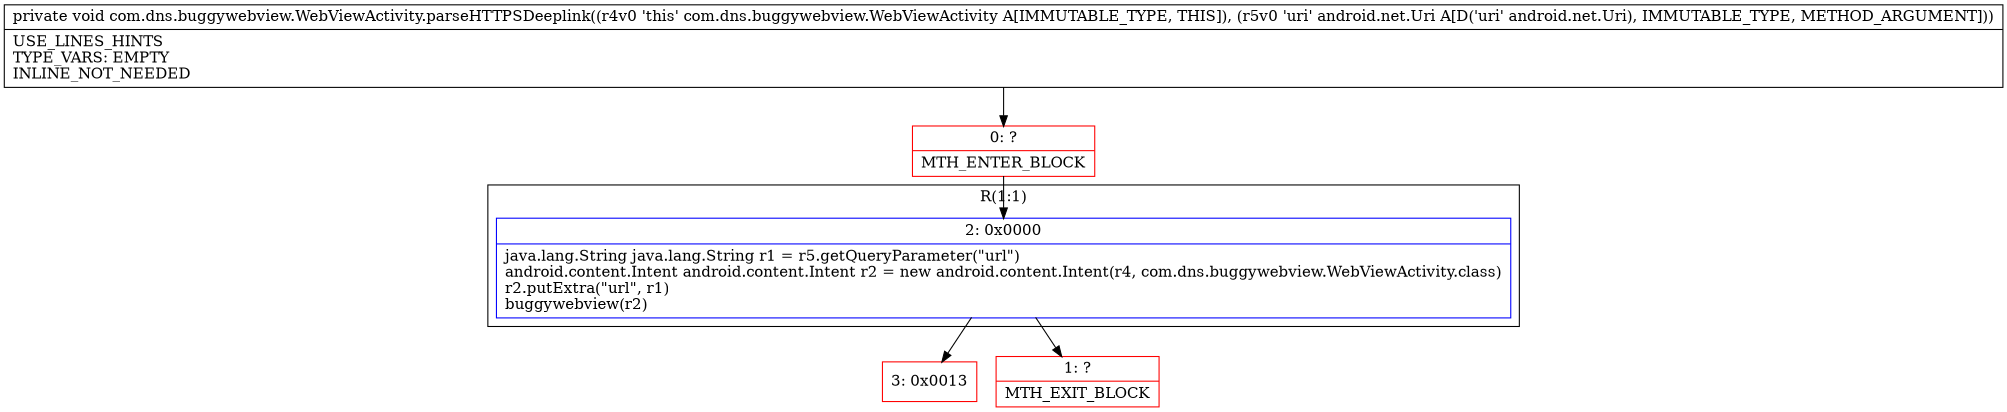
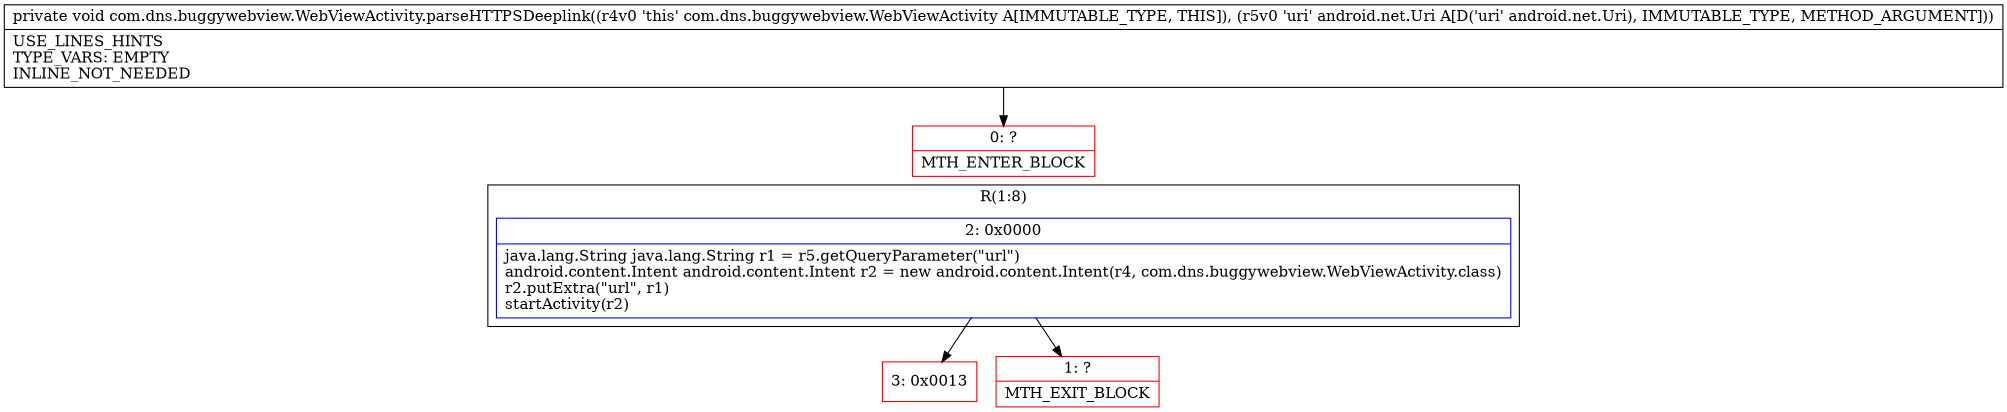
edge "0: ?" -> "2: 0x0000": removed
cluster "R(1:1)": label "R(1:1)" -> "R(1:8)"
node "2: 0x0000": text "buggywebview(r2)" -> "startActivity(r2)"
